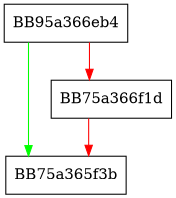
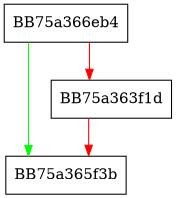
node "BB95a366eb4": label "BB95a366eb4" -> "BB75a366eb4"
node "BB75a366f1d": label "BB75a366f1d" -> "BB75a363f1d"
